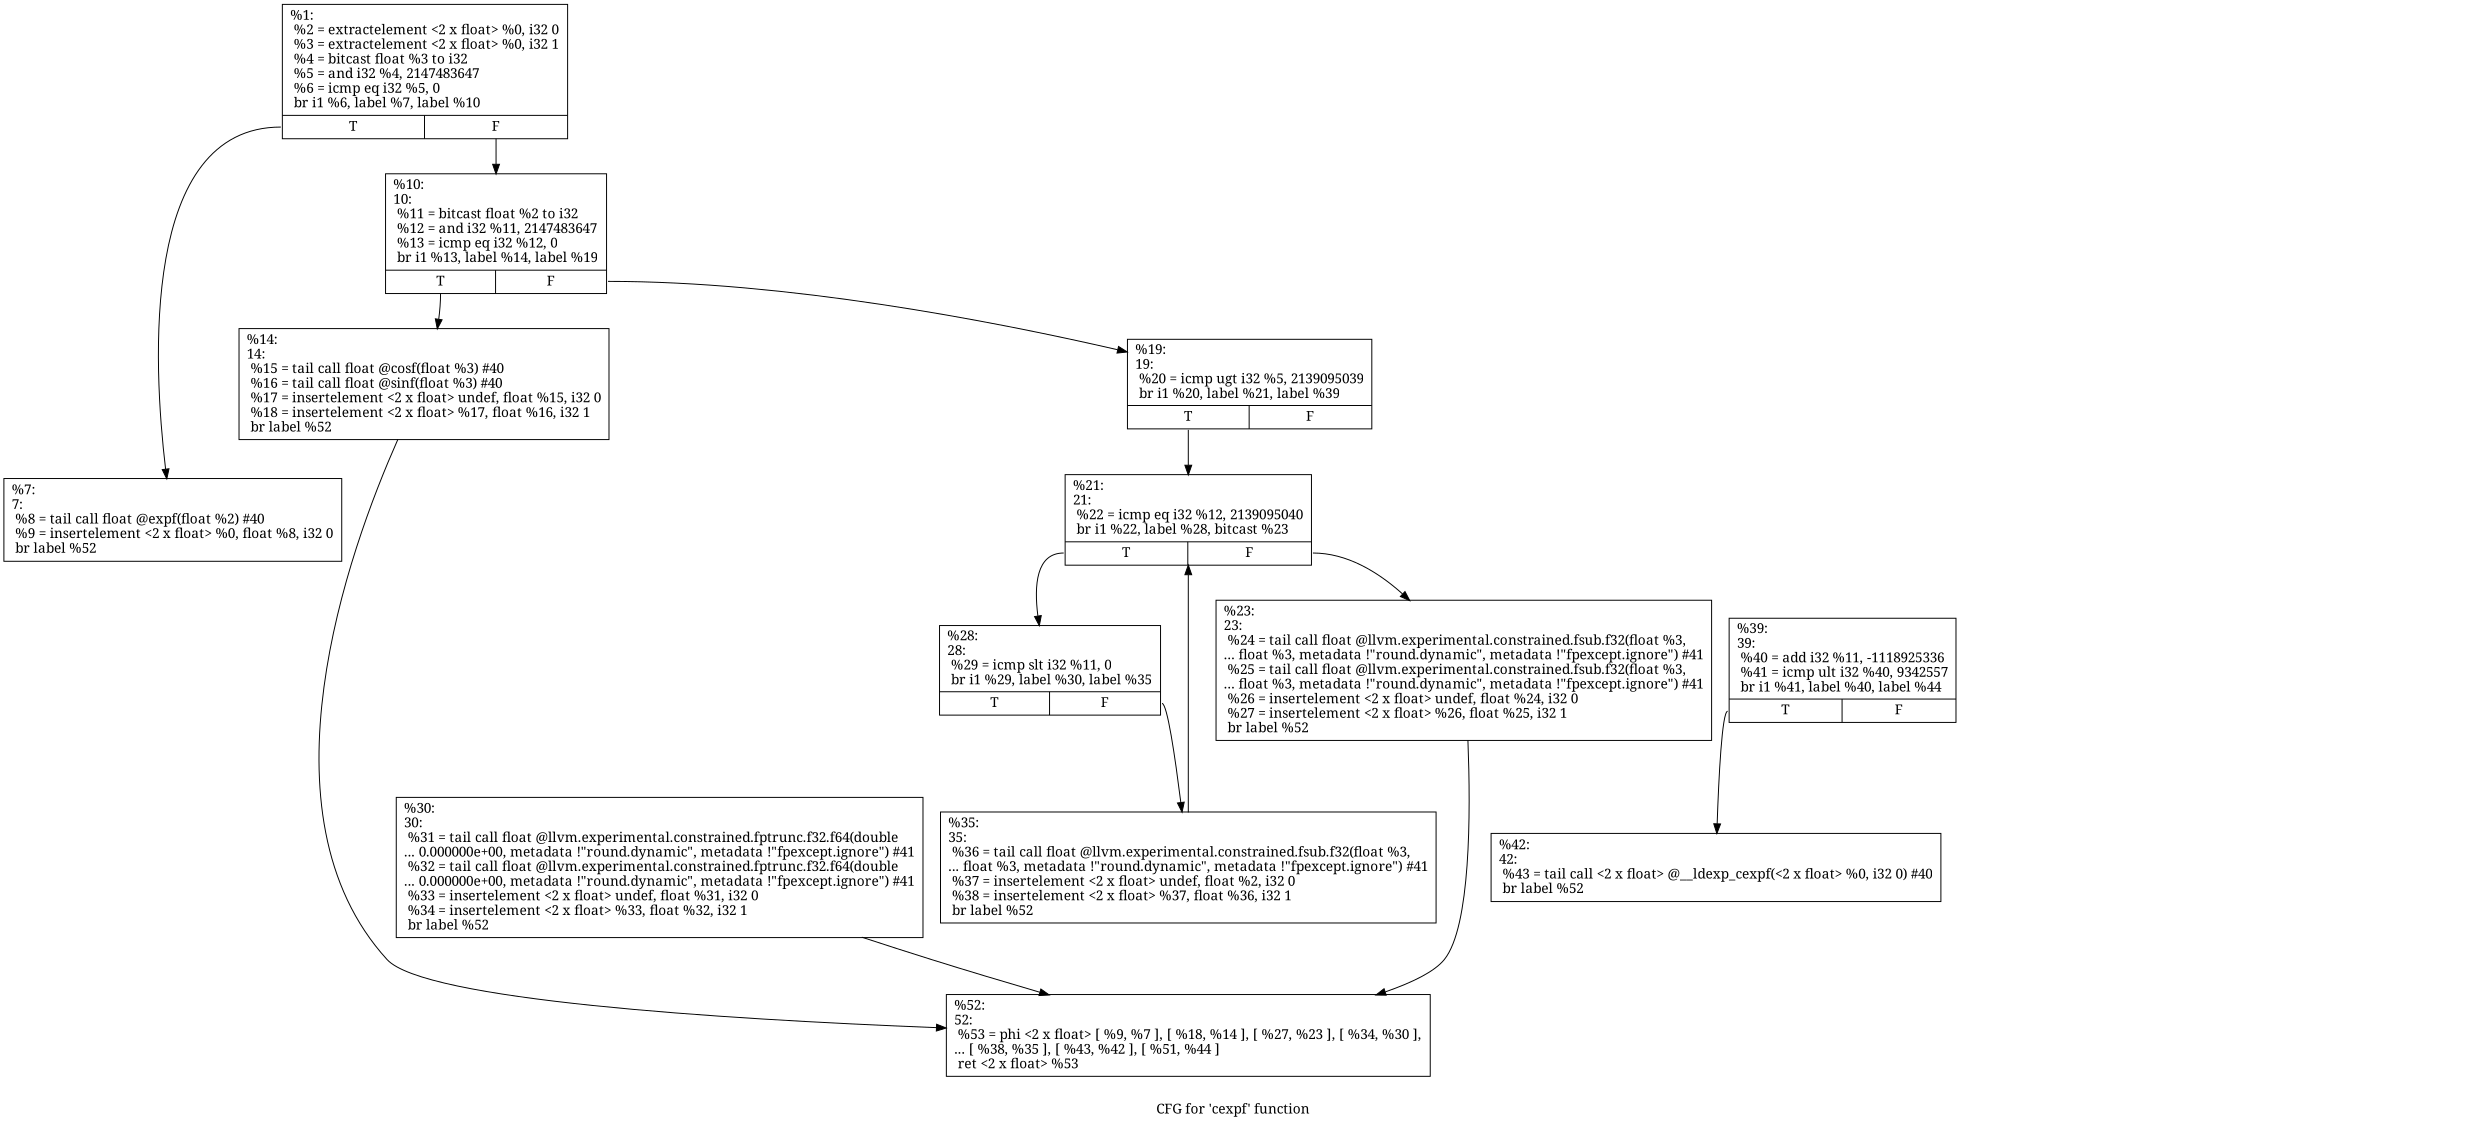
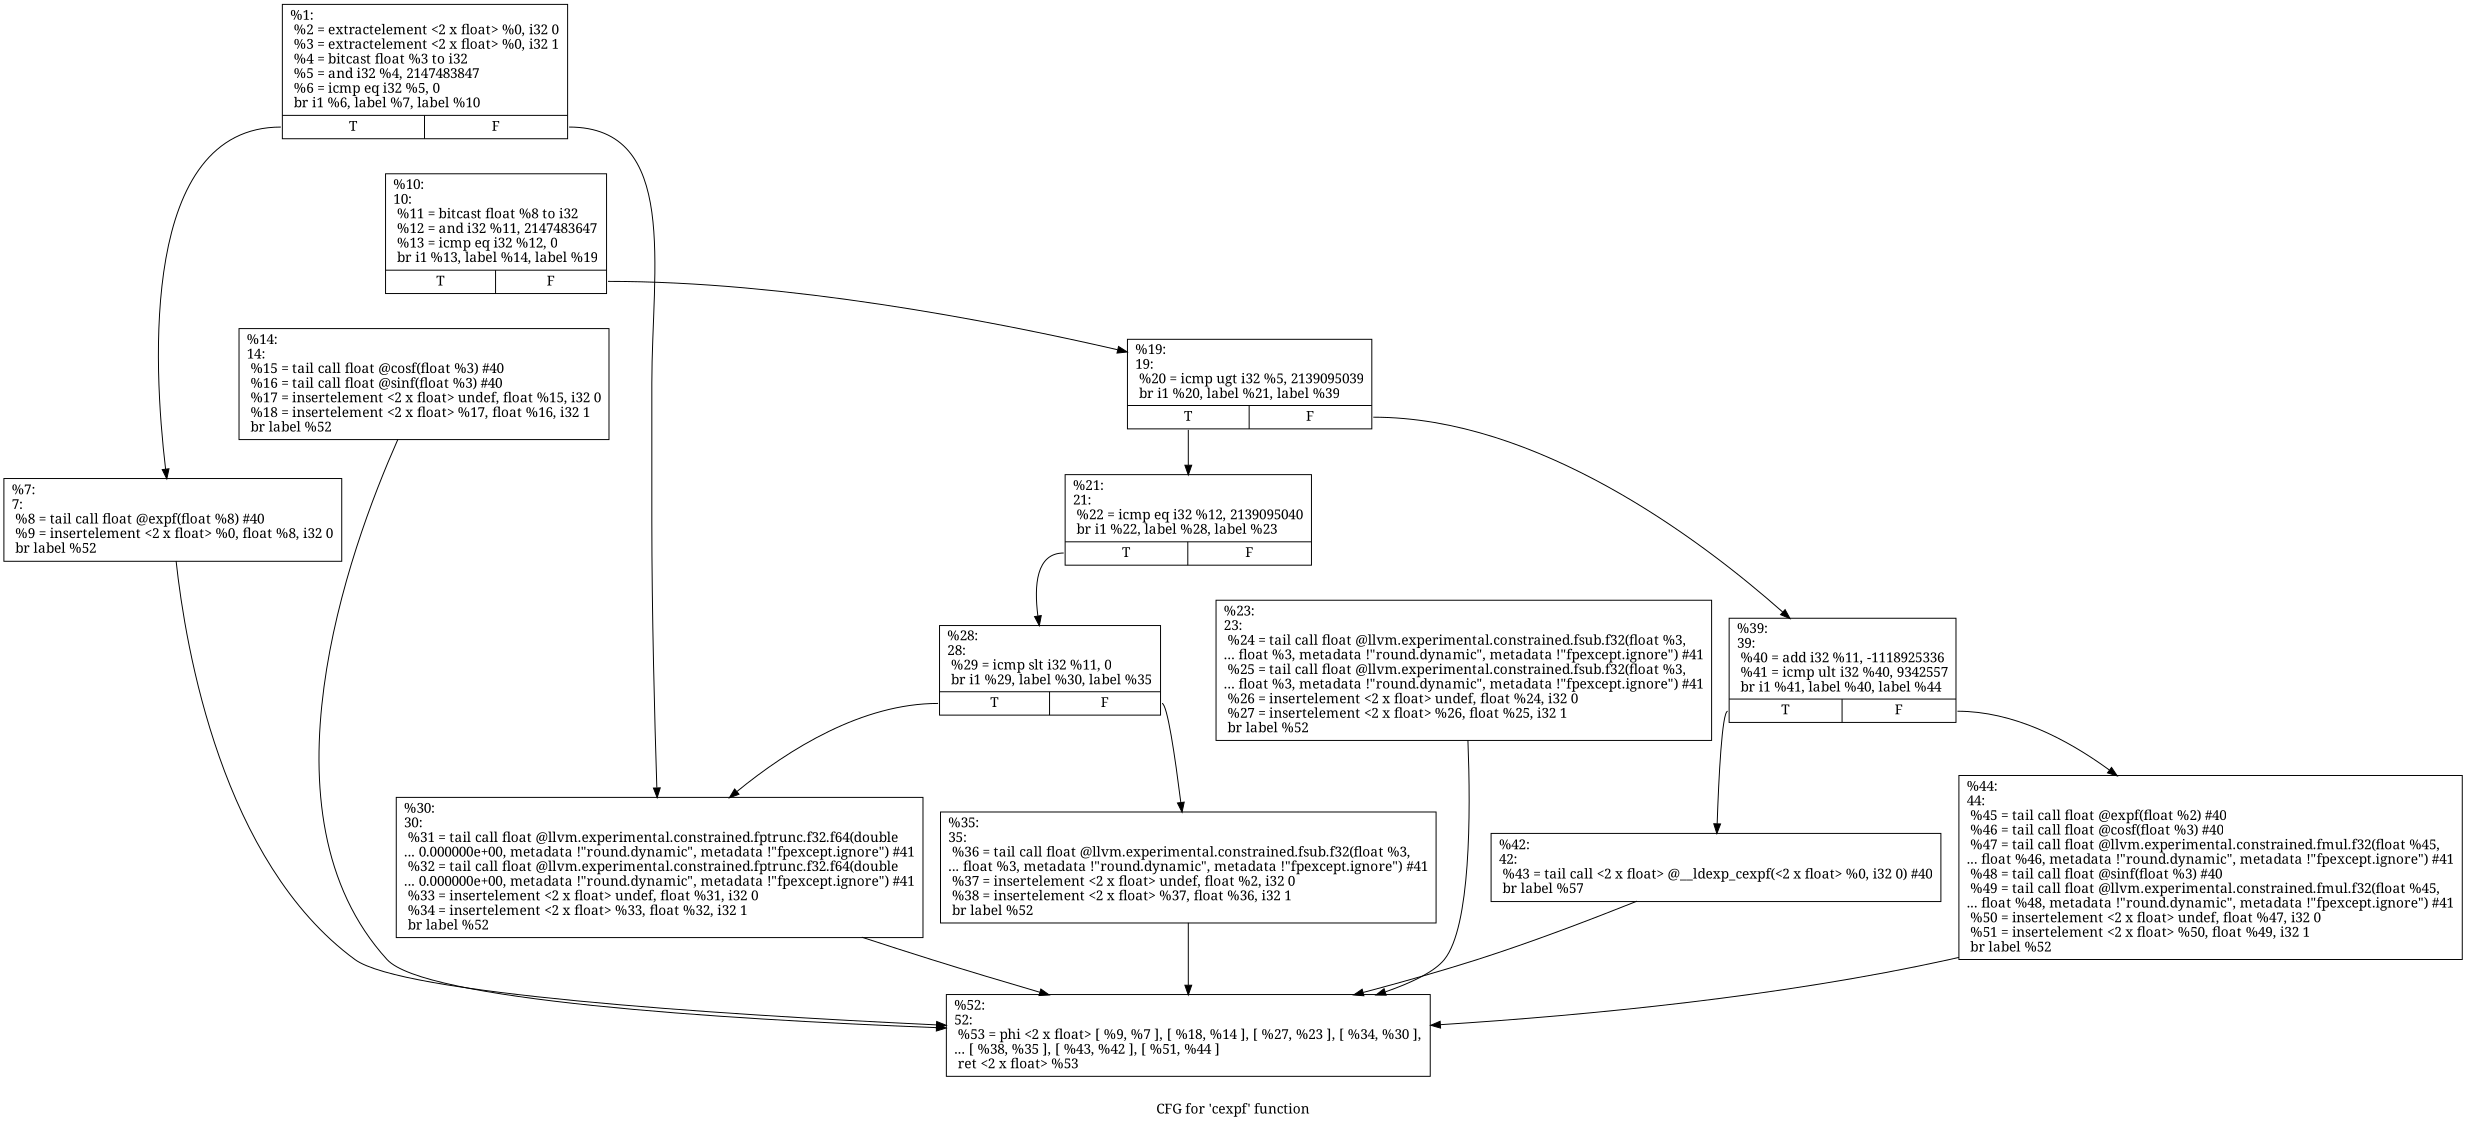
node "%1:": text "%5 = and i32 %4, 2147483647" -> "%5 = and i32 %4, 2147483847"
edge "%1:" -> "%10:": now "%1:" -> "%30:"
node "%10:": text "%11 = bitcast float %2 to i32" -> "%11 = bitcast float %8 to i32"
edge "%10:" -> "%14:": removed
edge "%19:" -> "%39:": added
node "%7:": text "%8 = tail call float @expf(float %2) #40" -> "%8 = tail call float @expf(float %8) #40"
node "%21:": text "br i1 %22, label %28, bitcast %23" -> "br i1 %22, label %28, label %23"
edge "%21:" -> "%23:": removed
edge "%35:" -> "%21:": now "%35:" -> "%52:"
edge "%28:" -> "%30:": added
node "%44:": added
node "%42:": text "br label %52" -> "br label %57"
edge "%42:" -> "%52:": added
edge "%7:" -> "%52:": added
